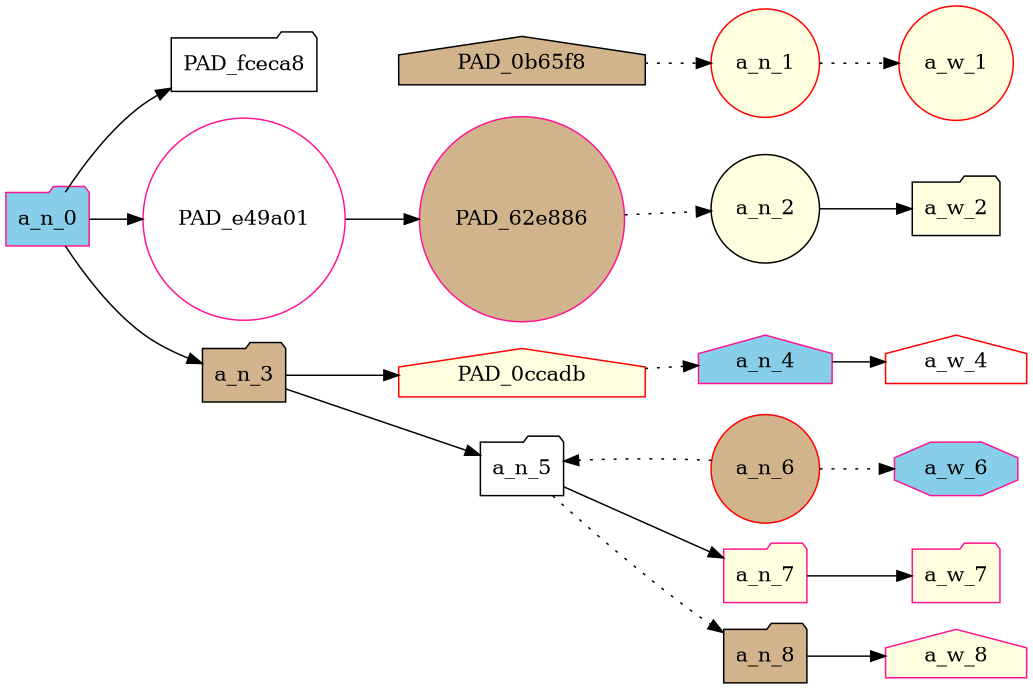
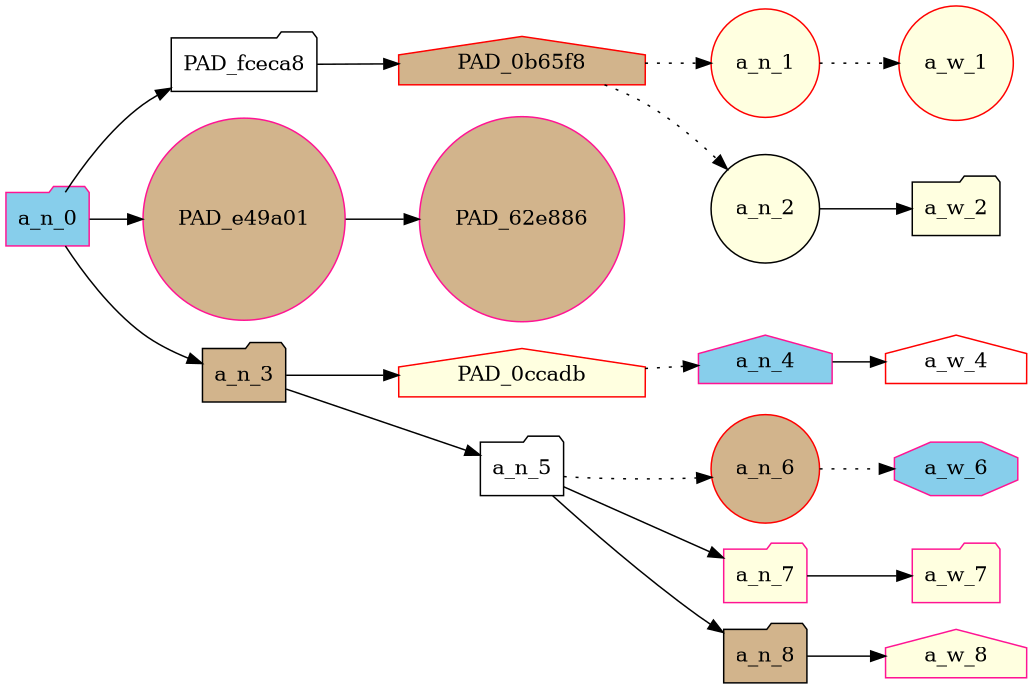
node "PAD_0b65f8": color black -> red
edge "PAD_fceca8" -> "PAD_0b65f8": added
edge "PAD_62e886" -> "a_n_2": now "PAD_0b65f8" -> "a_n_2"
node "PAD_e49a01": fillcolor white -> tan
edge "a_n_6" -> "a_n_5": reversed
edge "a_n_5" -> "a_n_8": style dotted -> solid
